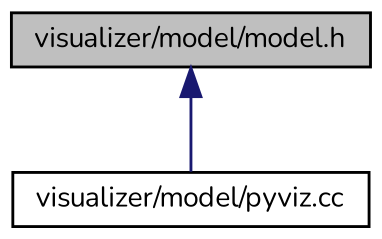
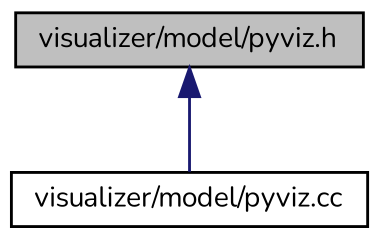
node "visualizer/model/model.h": label "visualizer/model/model.h" -> "visualizer/model/pyviz.h"
